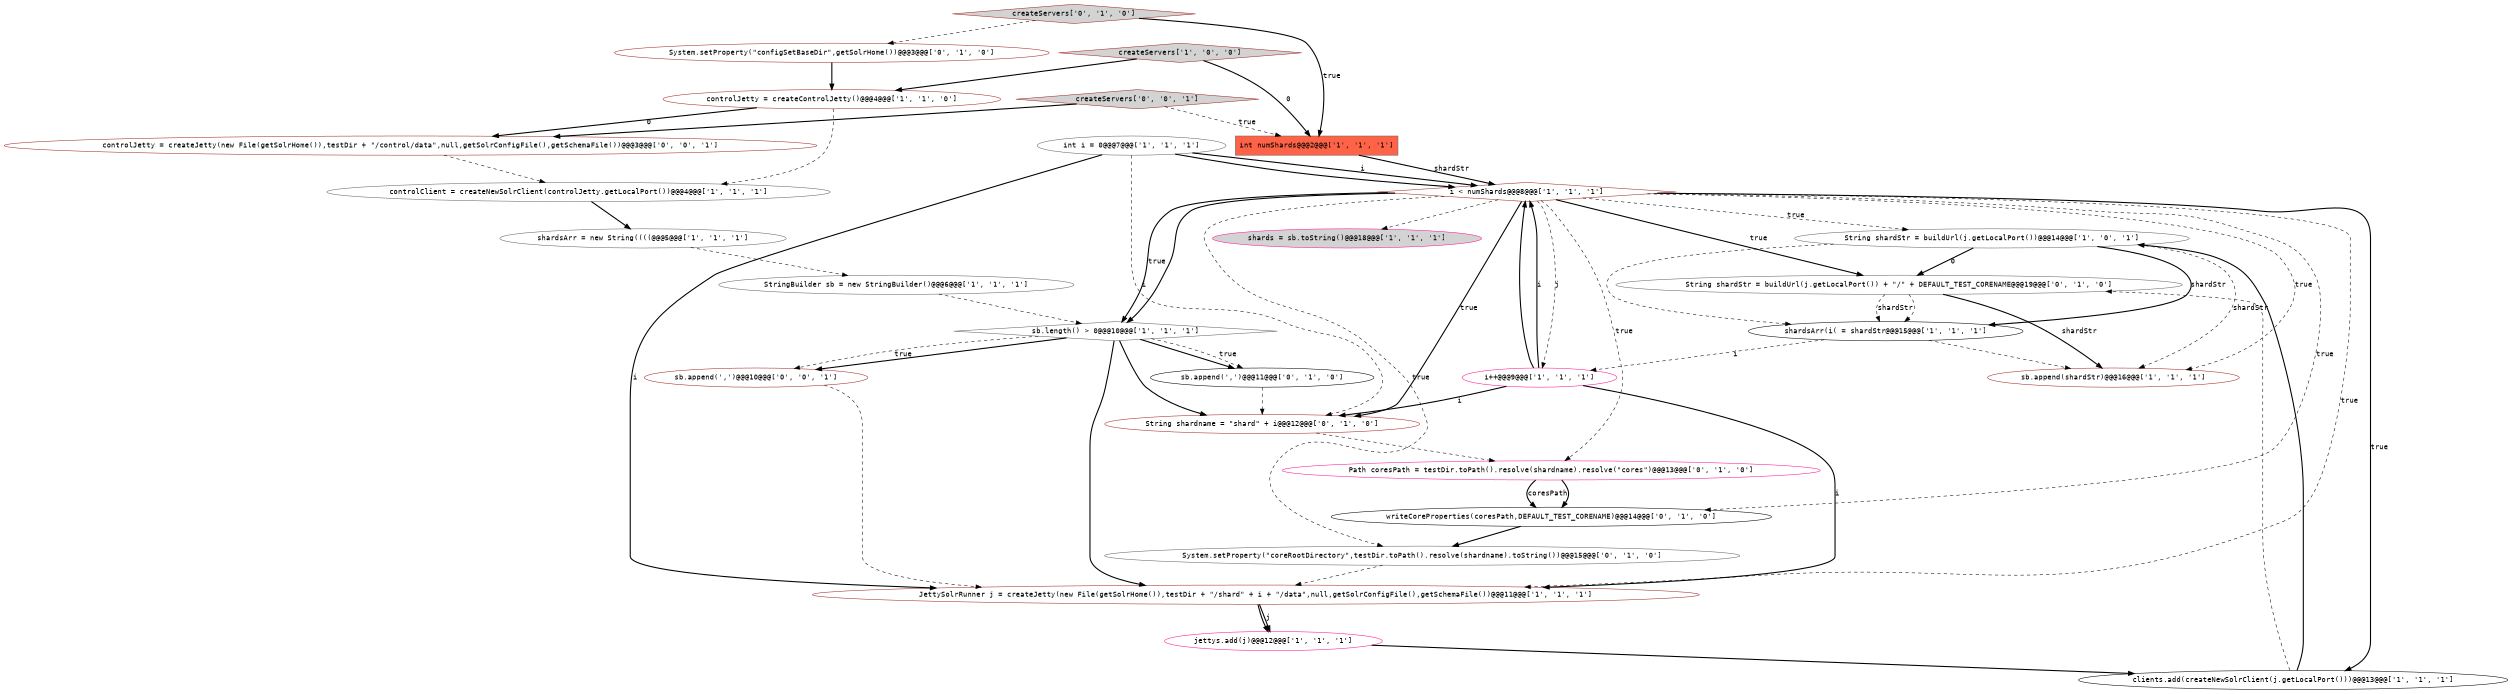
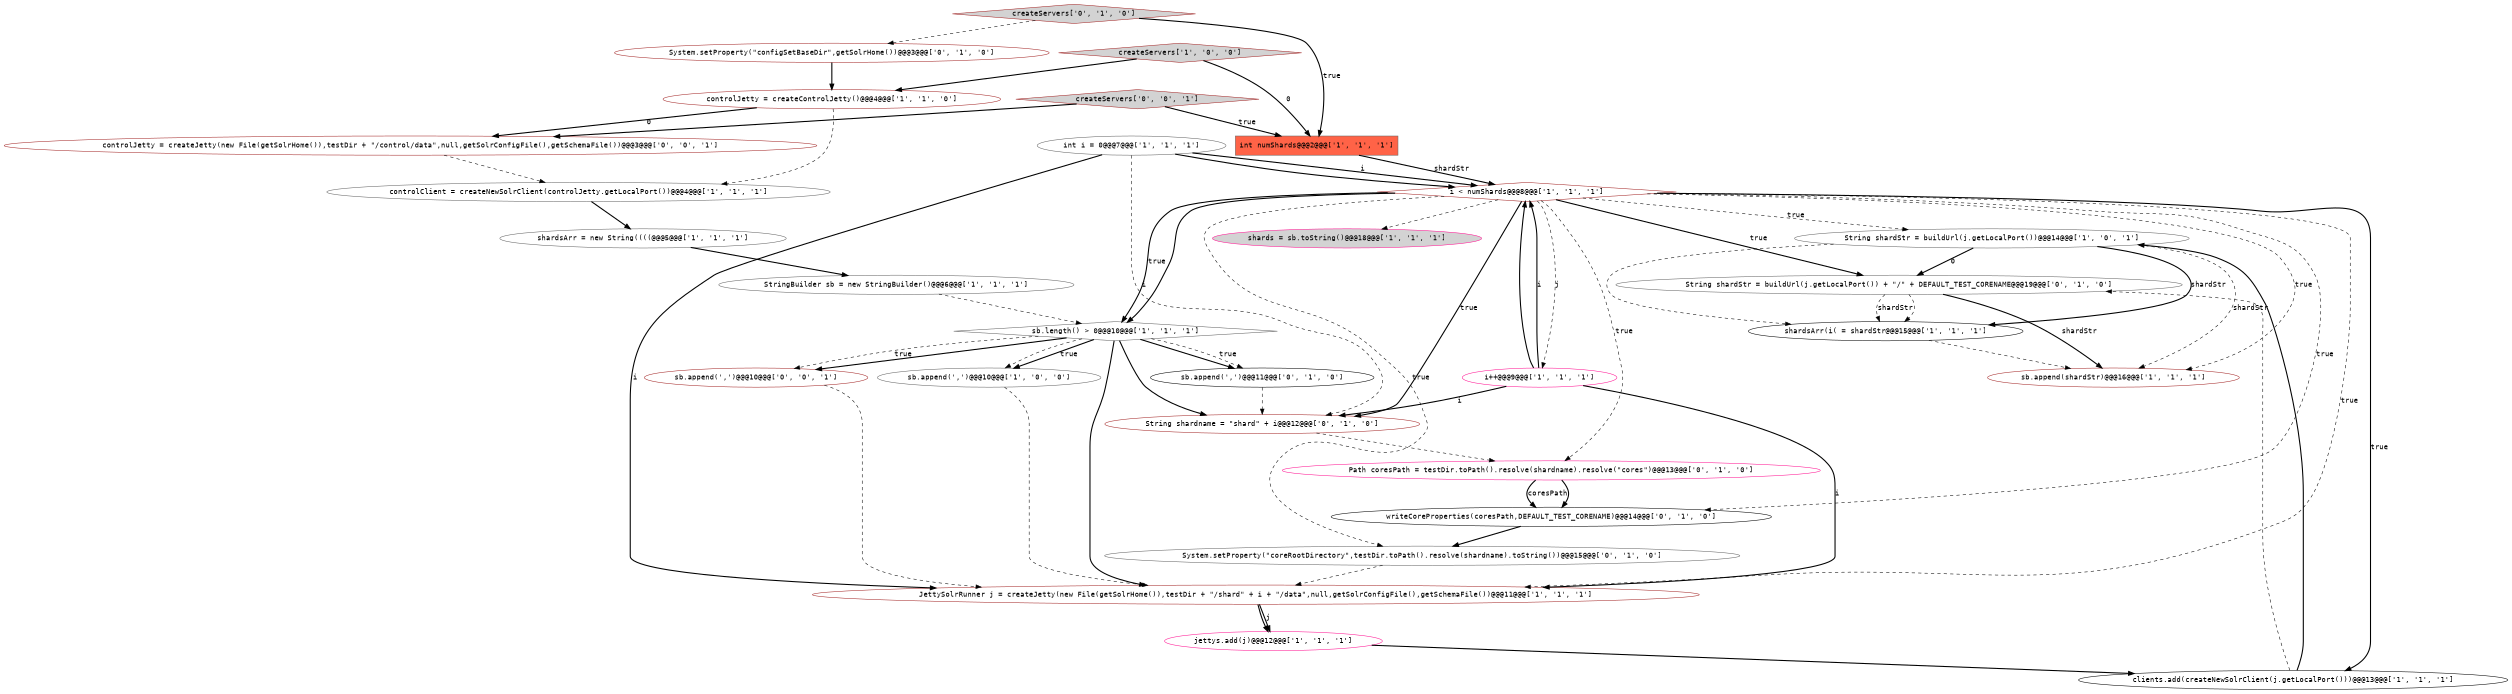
edge "createServers['0', '0', '1']" -> "int numShards@@@2@@@['1', '1', '1']": style dashed -> bold
edge "shardsArr = new String((((@@@5@@@['1', '1', '1']" -> "StringBuilder sb = new StringBuilder()@@@6@@@['1', '1', '1']": style dashed -> bold
edge "shardsArr(i( = shardStr@@@15@@@['1', '1', '1']" -> "i++@@@9@@@['1', '1', '1']": removed, label "i"
node "sb.append(',')@@@10@@@['1', '0', '0']": added
